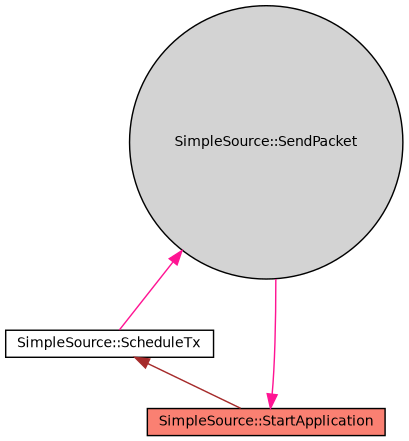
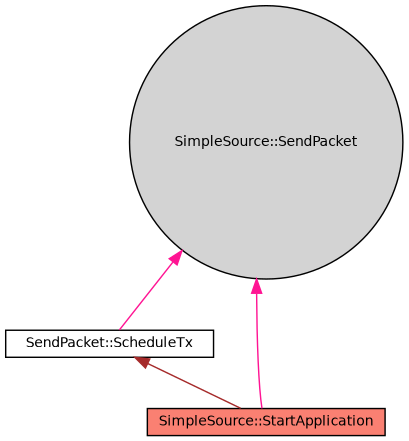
edge "SimpleSource::SendPacket" -> "SimpleSource::StartApplication": reversed
node "SimpleSource::ScheduleTx": label "SimpleSource::ScheduleTx" -> "SendPacket::ScheduleTx"
